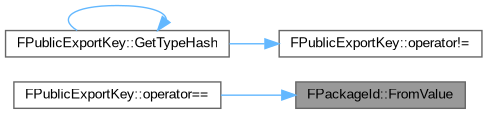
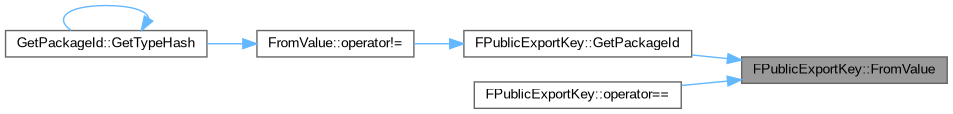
node "FPublicExportKey::GetTypeHash": label "FPublicExportKey::GetTypeHash" -> "GetPackageId::GetTypeHash"
node "FPublicExportKey::operator!=": label "FPublicExportKey::operator!=" -> "FromValue::operator!="
node "FPublicExportKey::GetPackageId": added
node "FPackageId::FromValue": label "FPackageId::FromValue" -> "FPublicExportKey::FromValue"
